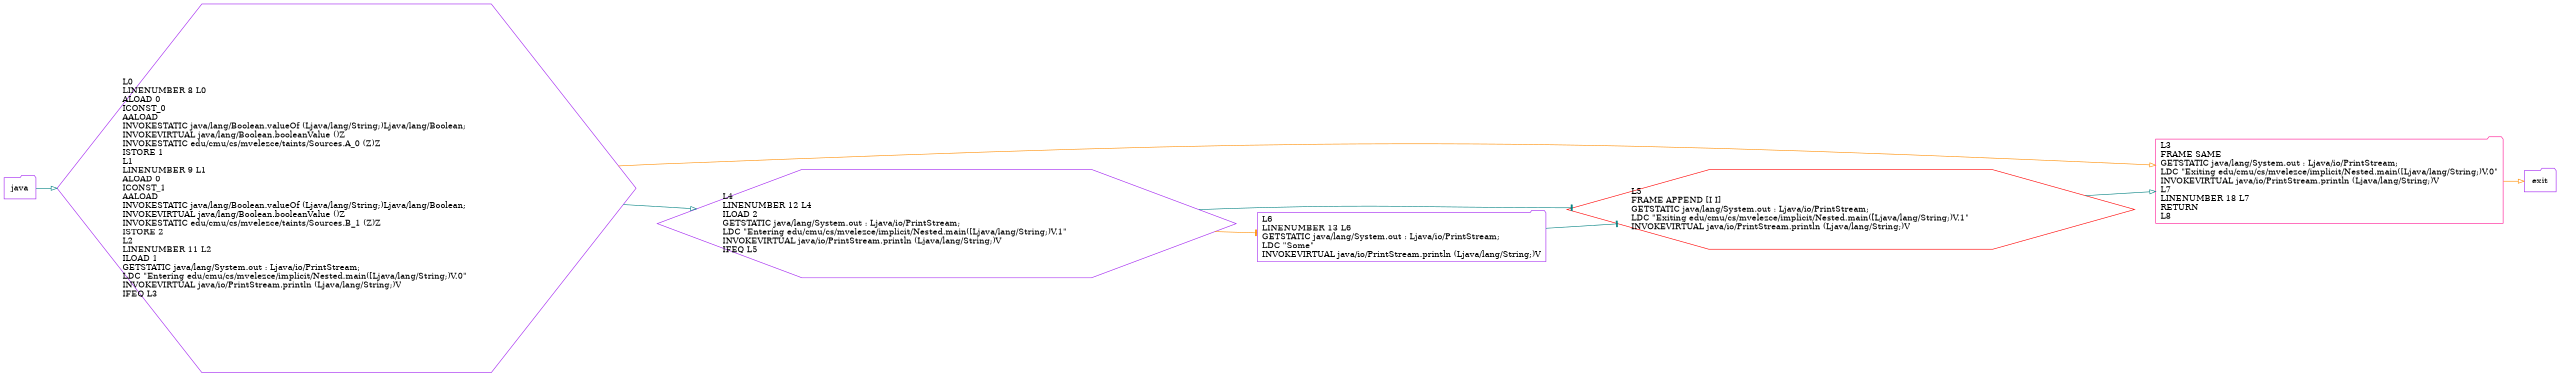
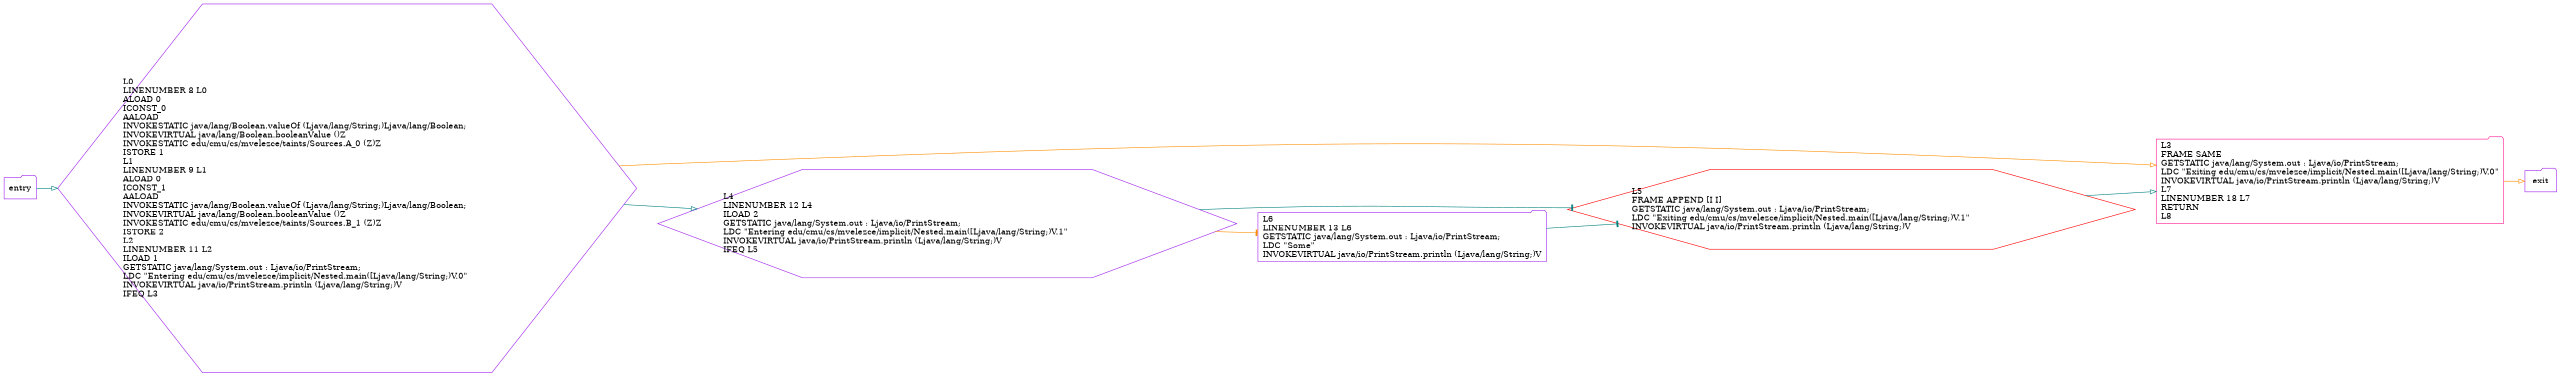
node "java": label "java" -> "entry"
